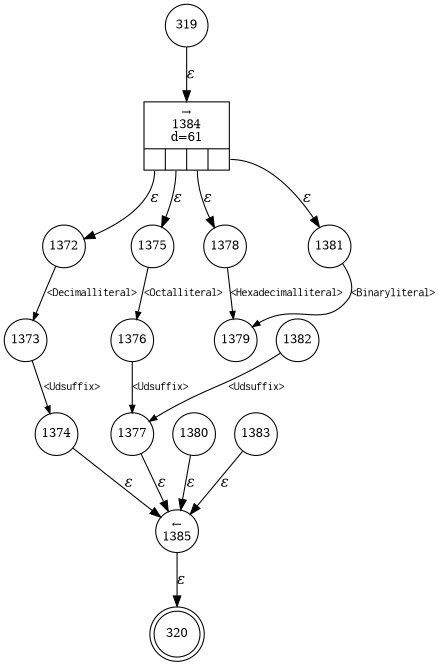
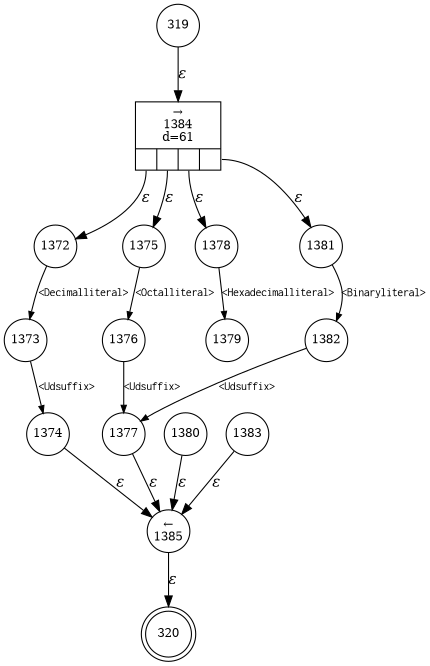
edge "1381" -> "1379": now "1381" -> "1382"
